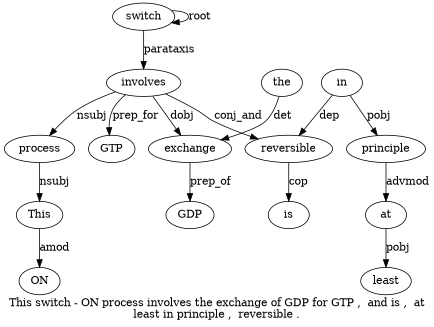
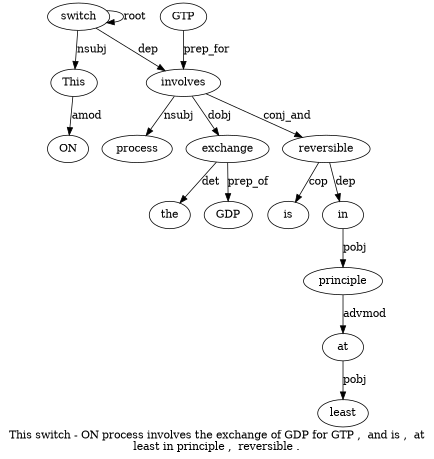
edge "switch" -> "involves": label "parataxis" -> "dep"
edge "involves" -> "GTP": reversed
edge "in" -> "reversible": reversed
edge "the" -> "exchange": reversed
edge "process" -> "This": now "switch" -> "This"
